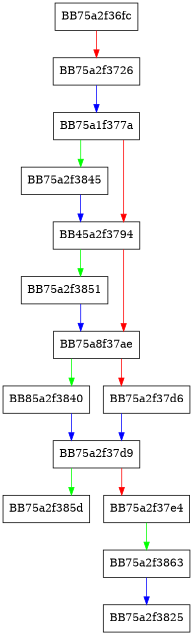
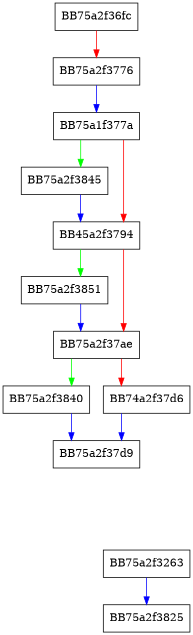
node "BB75a2f3726": label "BB75a2f3726" -> "BB75a2f3776"
node "BB75a8f37ae": label "BB75a8f37ae" -> "BB75a2f37ae"
node "BB85a2f3840": label "BB85a2f3840" -> "BB75a2f3840"
node "BB75a2f37d6": label "BB75a2f37d6" -> "BB74a2f37d6"
node "BB75a2f385d": removed
node "BB75a2f37e4": removed
node "BB75a2f3863": label "BB75a2f3863" -> "BB75a2f3263"
